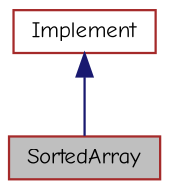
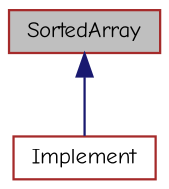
edge "SortedArray" -> "Implement": reversed
